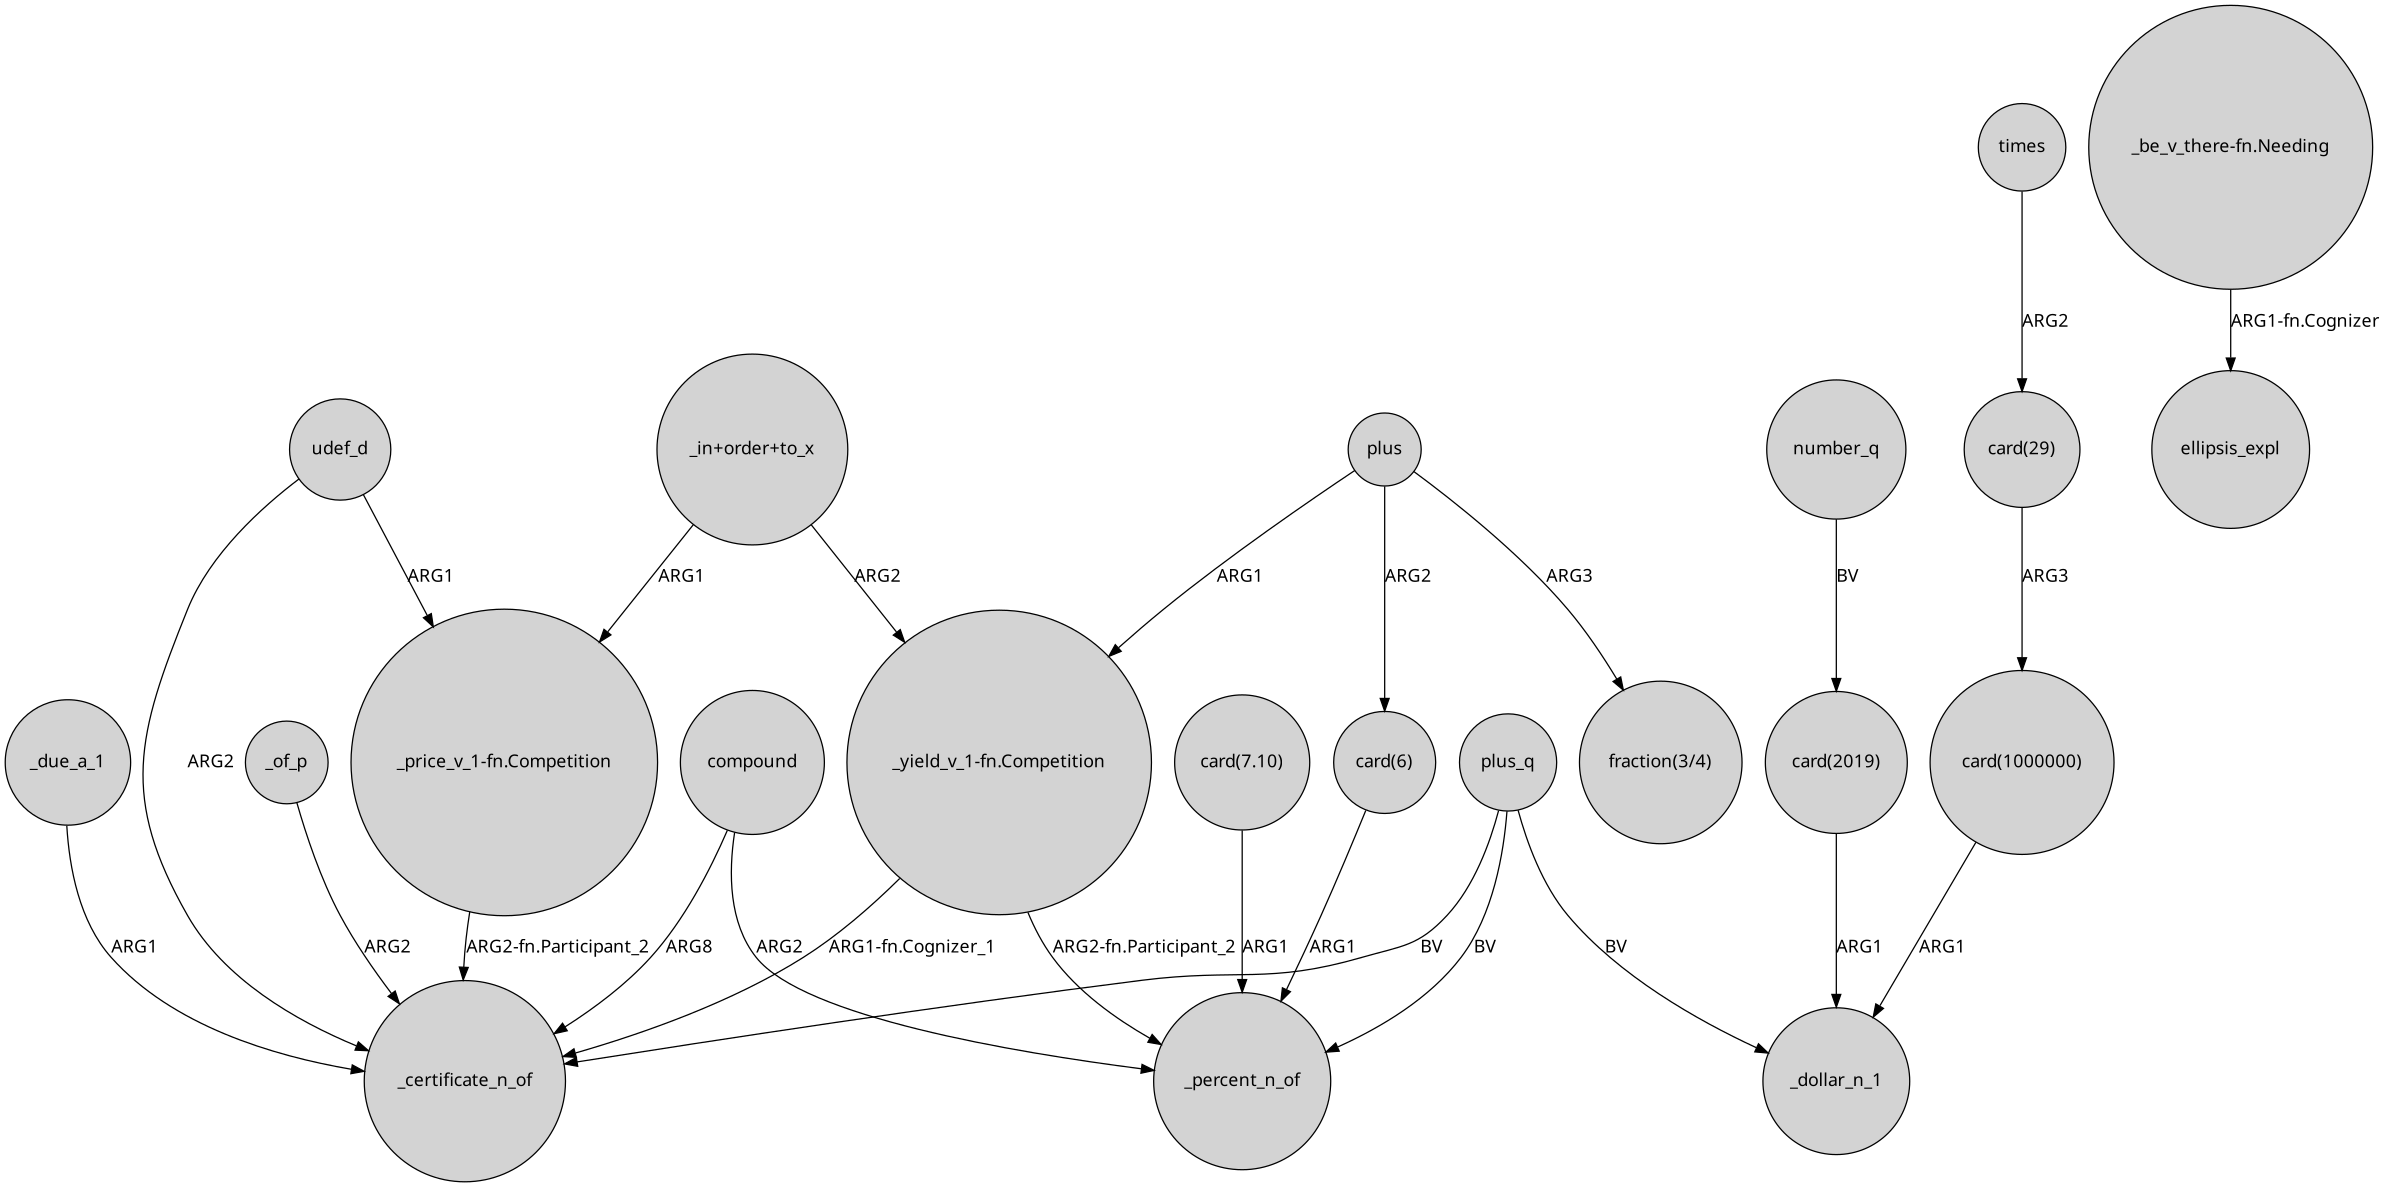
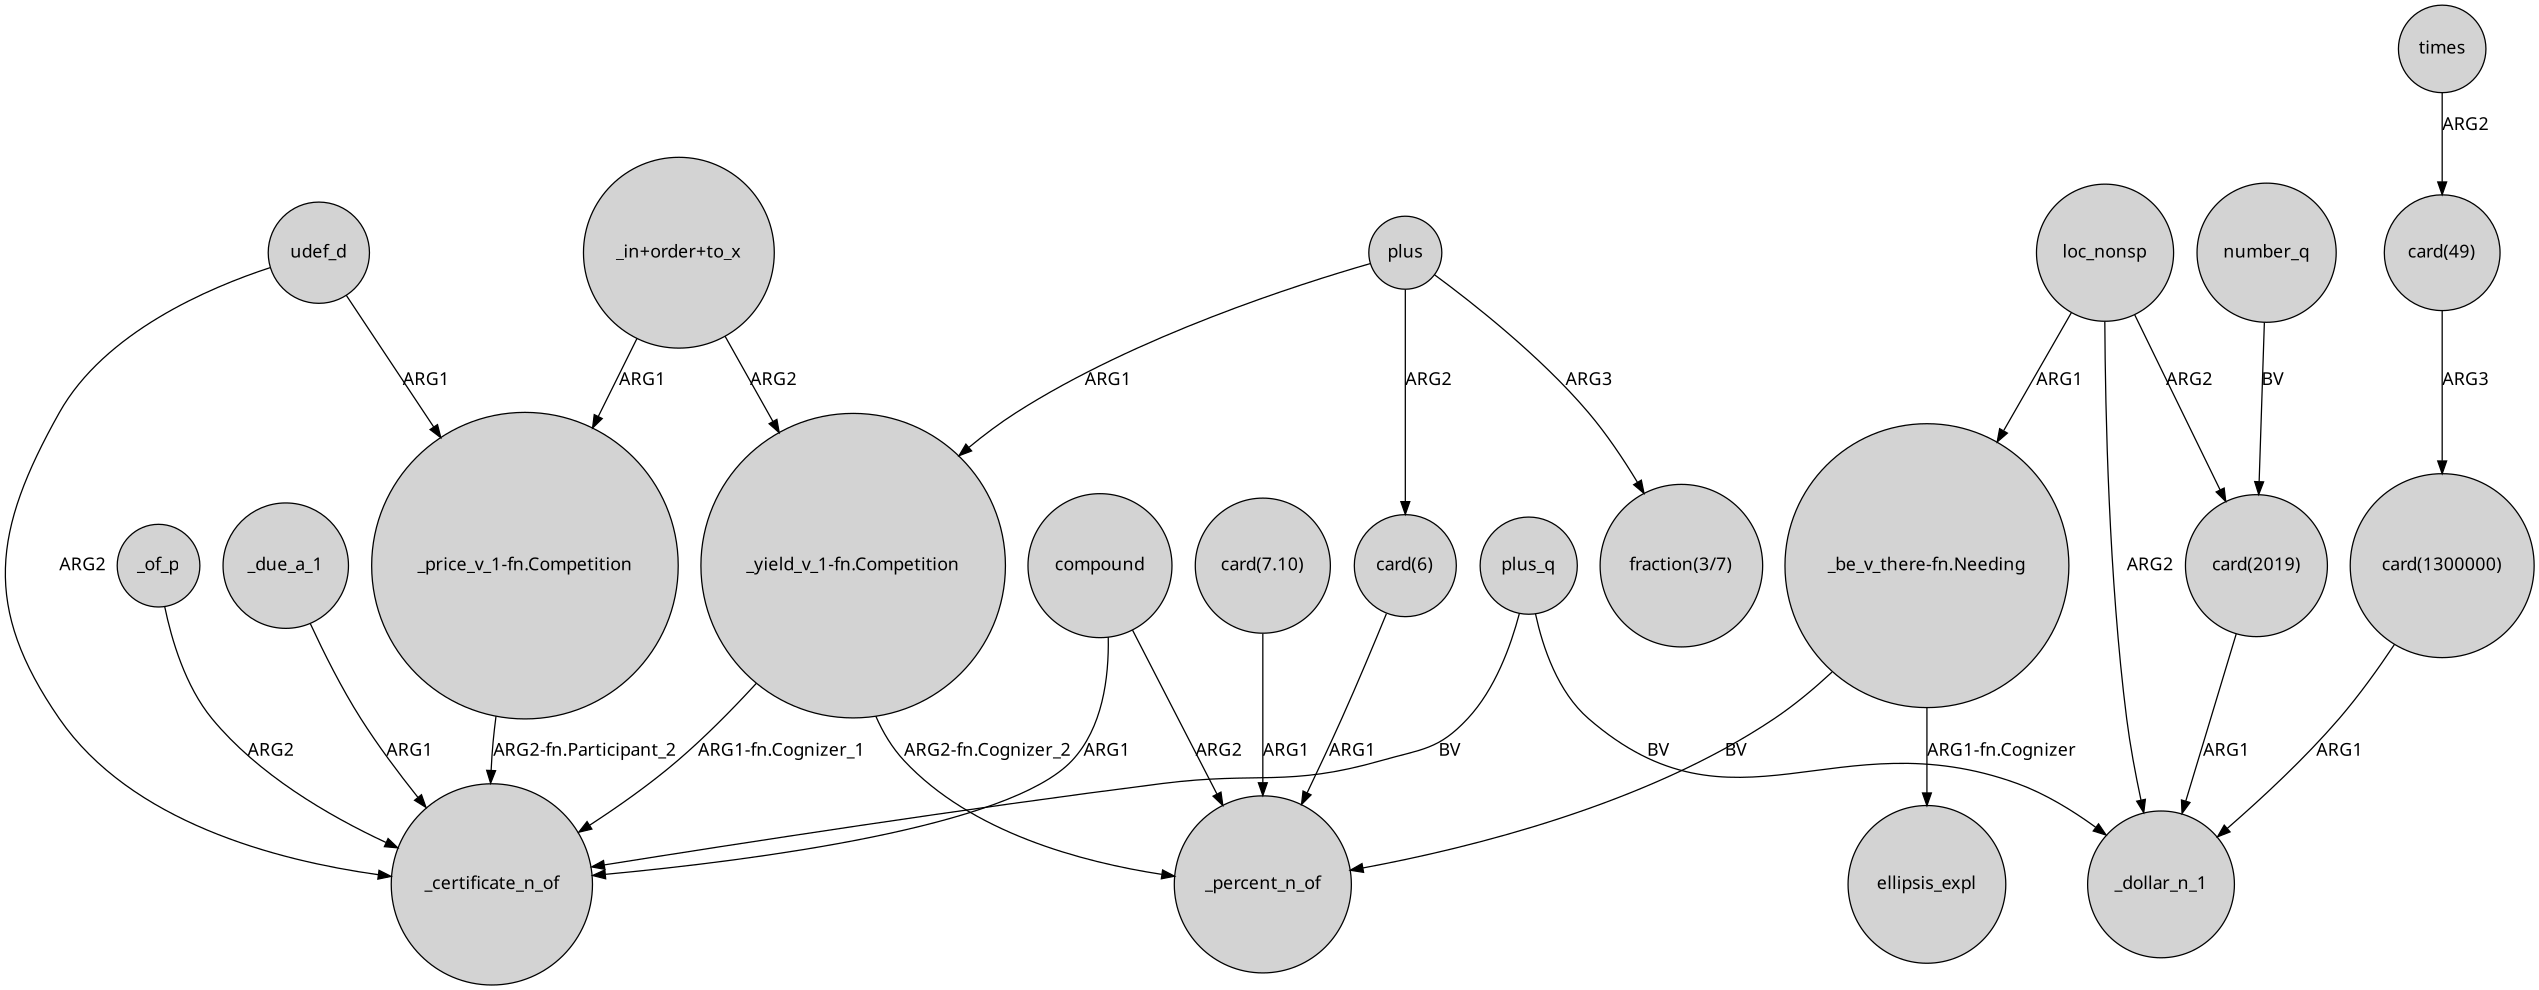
node "loc_nonsp": added
node "card(29)": label "card(29)" -> "card(49)"
node "fraction(3/4)": label "fraction(3/4)" -> "fraction(3/7)"
node "card(1000000)": label "card(1000000)" -> "card(1300000)"
edge "compound" -> "_certificate_n_of": label "ARG8" -> "ARG1"
edge "_yield_v_1-fn.Competition" -> "_percent_n_of": label "ARG2-fn.Participant_2" -> "ARG2-fn.Cognizer_2"
edge "plus_q" -> "_percent_n_of": now "_be_v_there-fn.Needing" -> "_percent_n_of"
